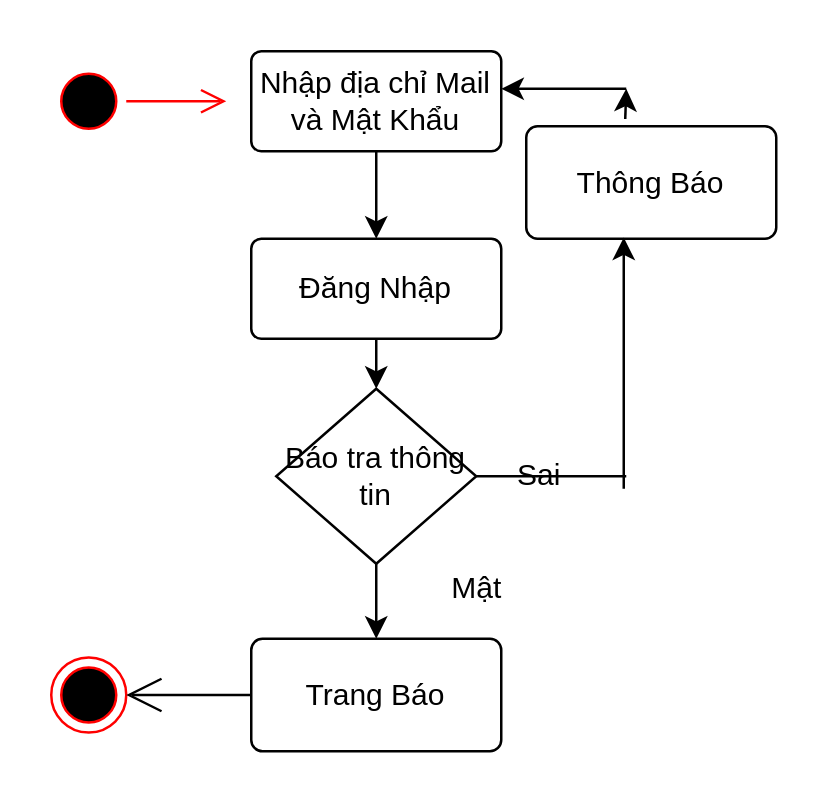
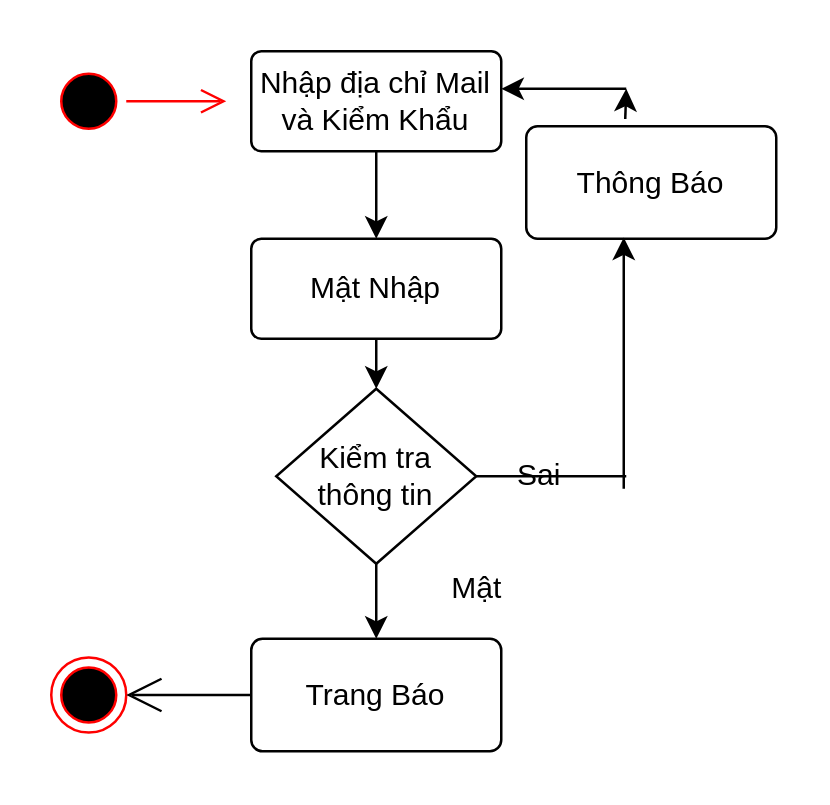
node "Nhập địa chỉ Mail và Mật Khẩu": label "Nhập địa chỉ Mail và Mật Khẩu" -> "Nhập địa chỉ Mail và Kiểm Khẩu"
node "Đăng Nhập": label "Đăng Nhập" -> "Mật Nhập"
node "Báo tra thông tin": label "Báo tra thông tin" -> "Kiểm tra thông tin"
